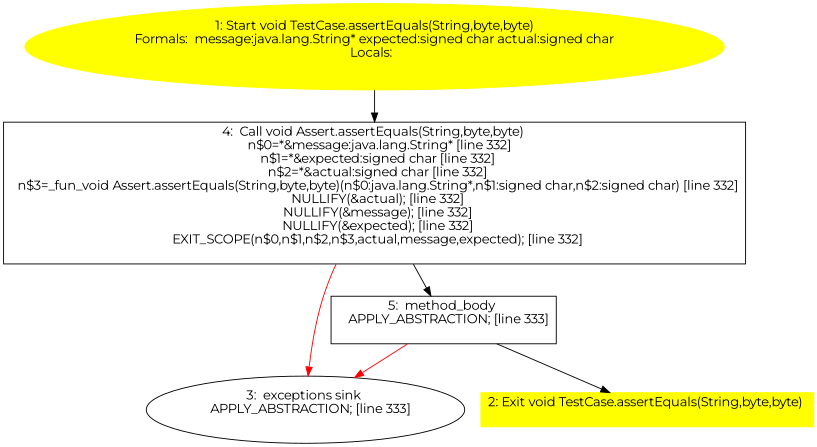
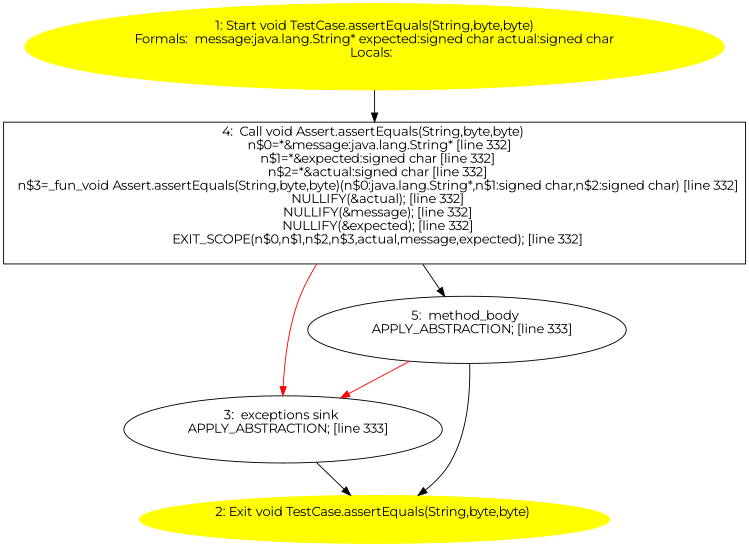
node "5:  method_body APPLY_ABSTRACTION; [line 333]": shape box -> ellipse
node "2: Exit void TestCase.assertEquals(String,byte,byte)": shape box -> ellipse
edge "3:  exceptions sink APPLY_ABSTRACTION; [line 333]" -> "2: Exit void TestCase.assertEquals(String,byte,byte)": added
